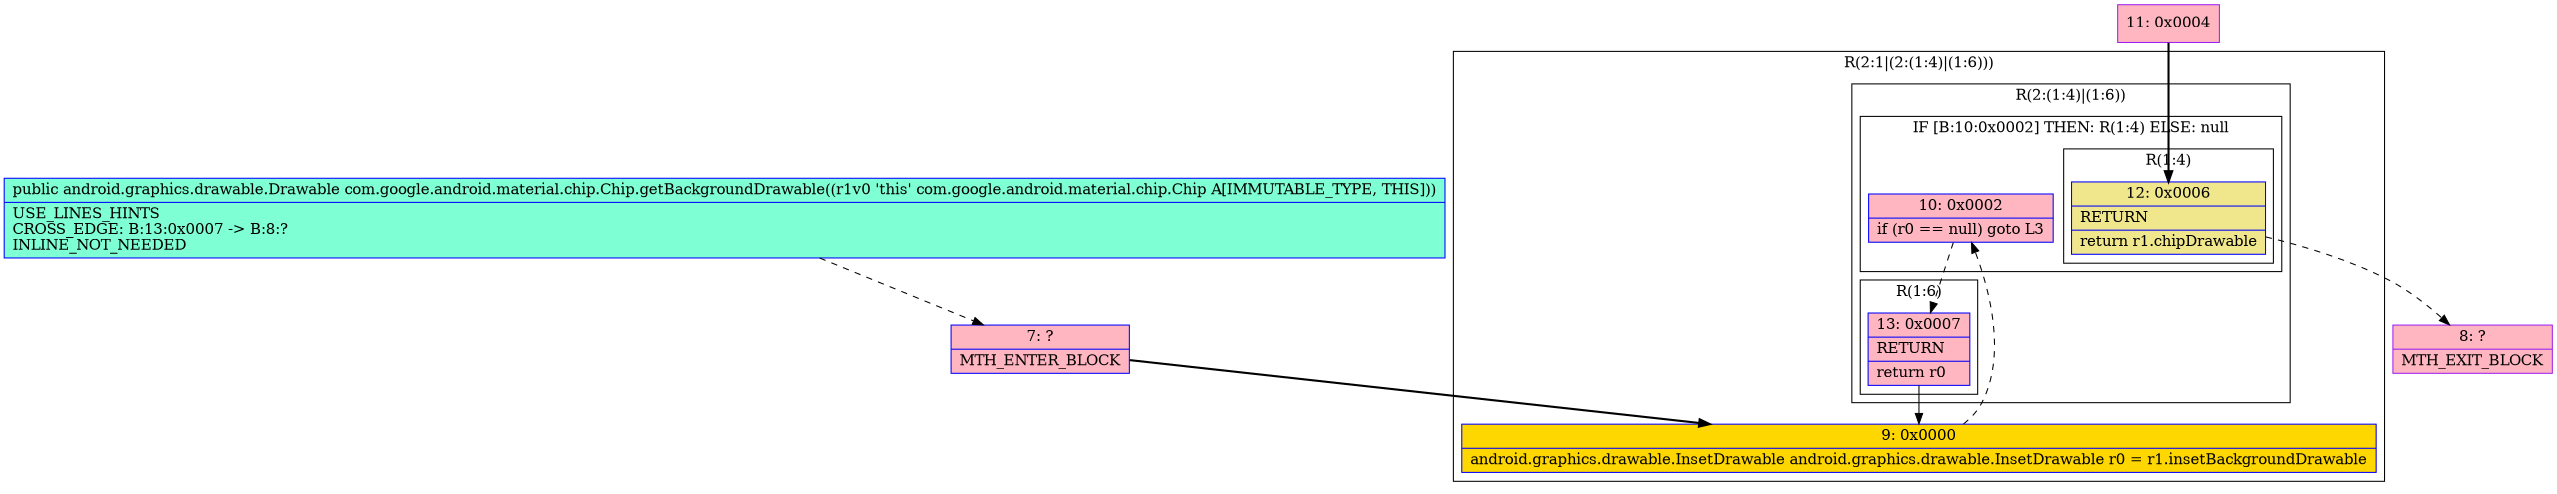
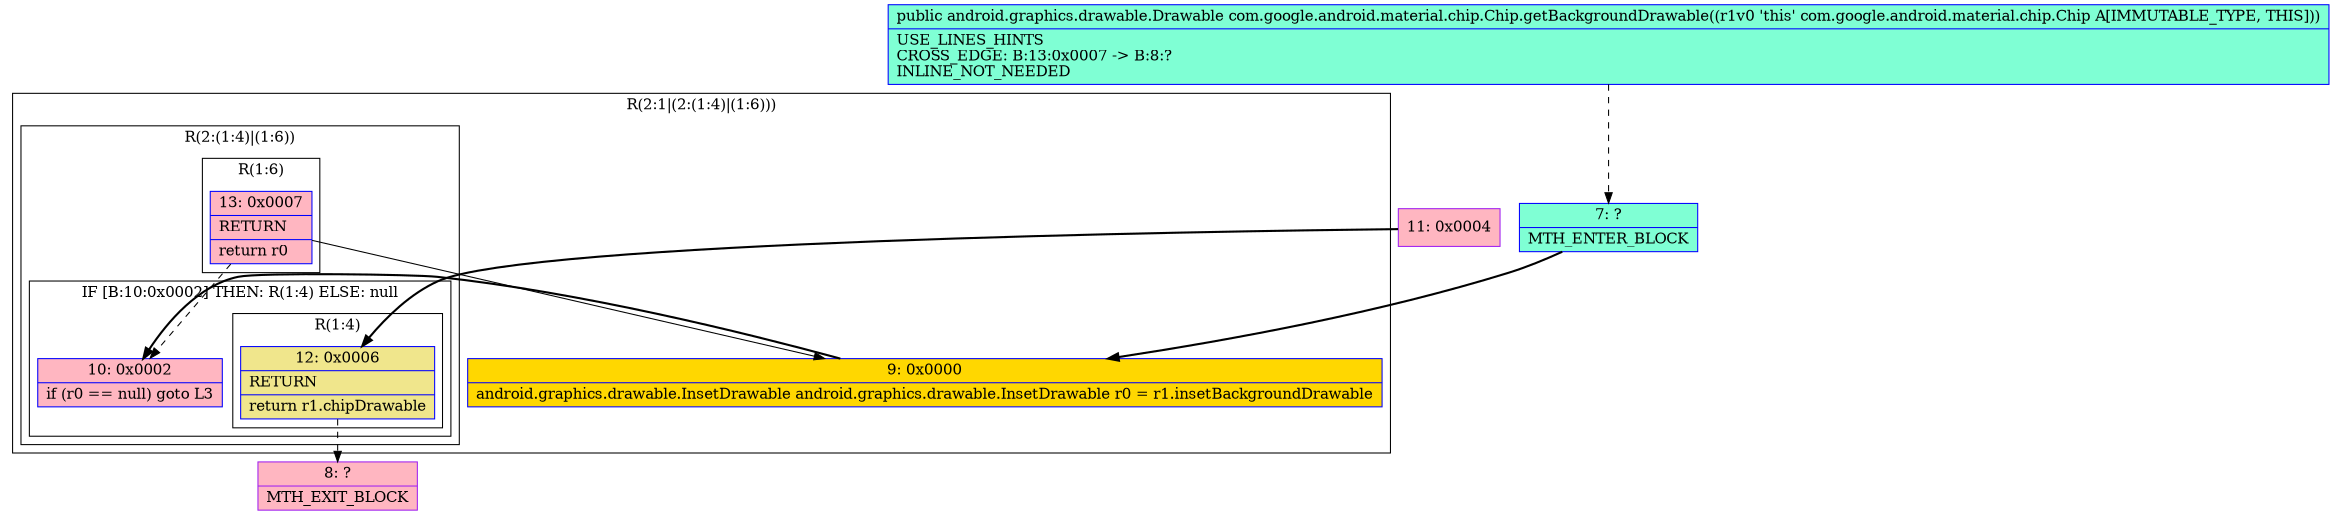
edge "10: 0x0002" -> "13: 0x0007": reversed
edge "9: 0x0000" -> "10: 0x0002": style dashed -> bold
node "7: ?": fillcolor lightpink -> aquamarine
